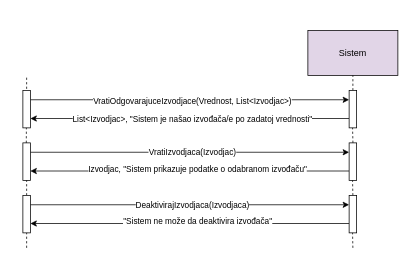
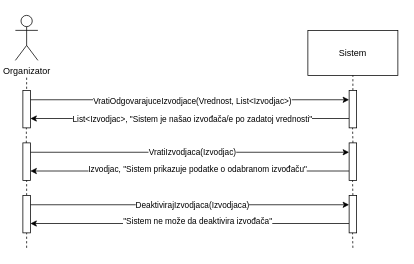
node "Organizator": added
node "Sistem": fillcolor #e1d5e7 -> #ffffff
